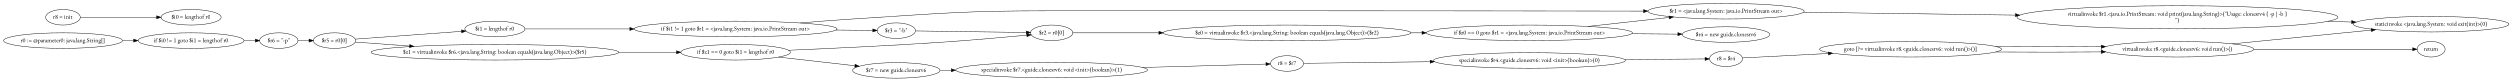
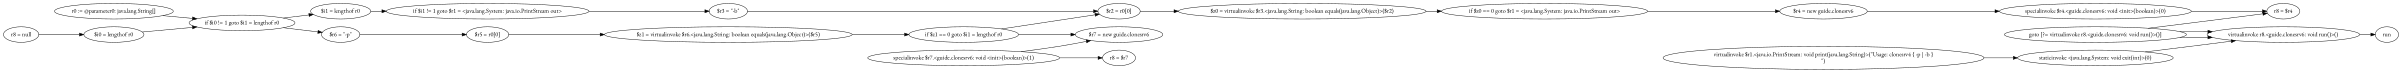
node "$r1 = <java.lang.System: java.io.PrintStream out>": removed
node "r8 = init": label "r8 = init" -> "r8 = null"
edge "$i0 = lengthof r0" -> "if $i0 != 1 goto $i1 = lengthof r0": added
edge "$r5 = r0[0]" -> "$i1 = lengthof r0": now "if $i0 != 1 goto $i1 = lengthof r0" -> "$i1 = lengthof r0"
edge "virtualinvoke r8.<guide.clonesrv6: void run()>()" -> "staticinvoke <java.lang.System: void exit(int)>(0)": reversed
node "return": label "return" -> "run"
edge "r8 = $r4" -> "goto [?= virtualinvoke r8.<guide.clonesrv6: void run()>()]": reversed
edge "r8 = $r7" -> "specialinvoke $r4.<guide.clonesrv6: void <init>(boolean)>(0)": now "$r4 = new guide.clonesrv6" -> "specialinvoke $r4.<guide.clonesrv6: void <init>(boolean)>(0)"
edge "$r7 = new guide.clonesrv6" -> "specialinvoke $r7.<guide.clonesrv6: void <init>(boolean)>(1)": reversed
